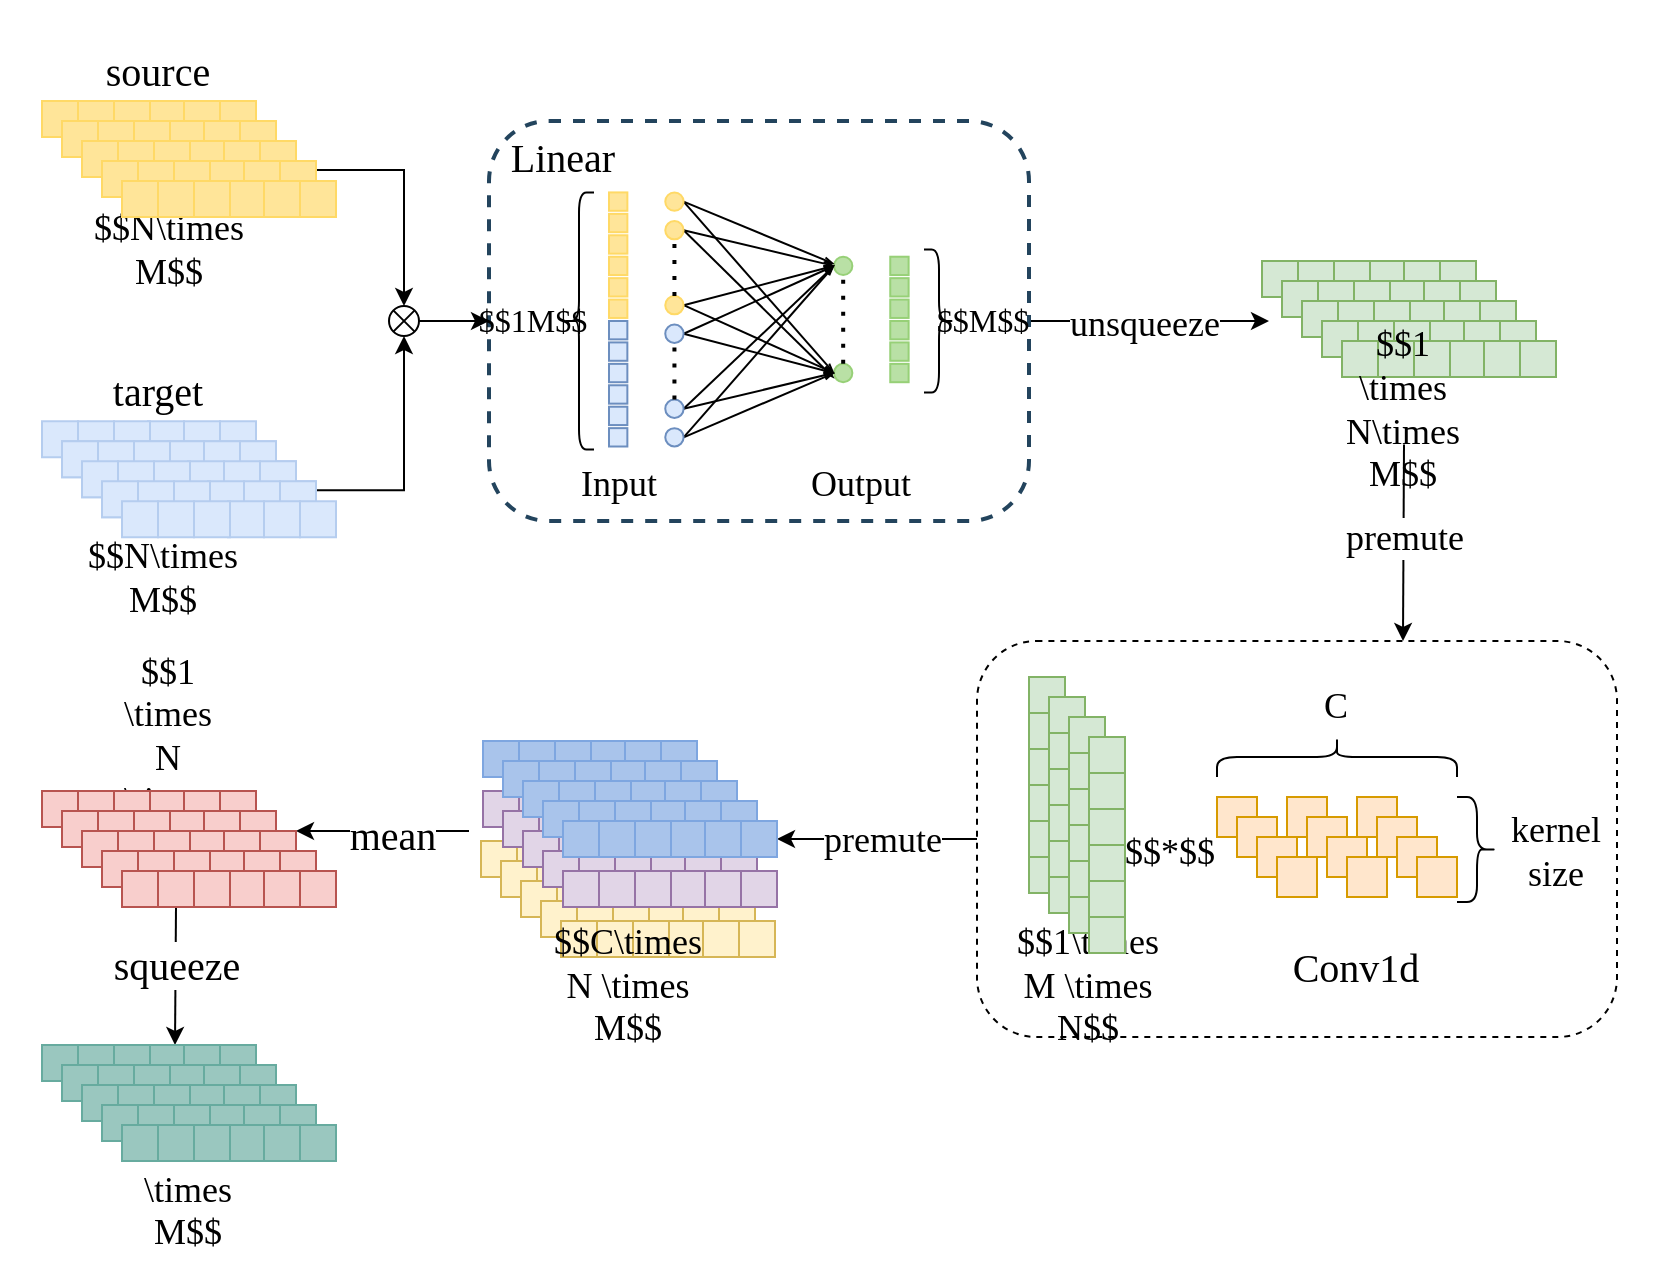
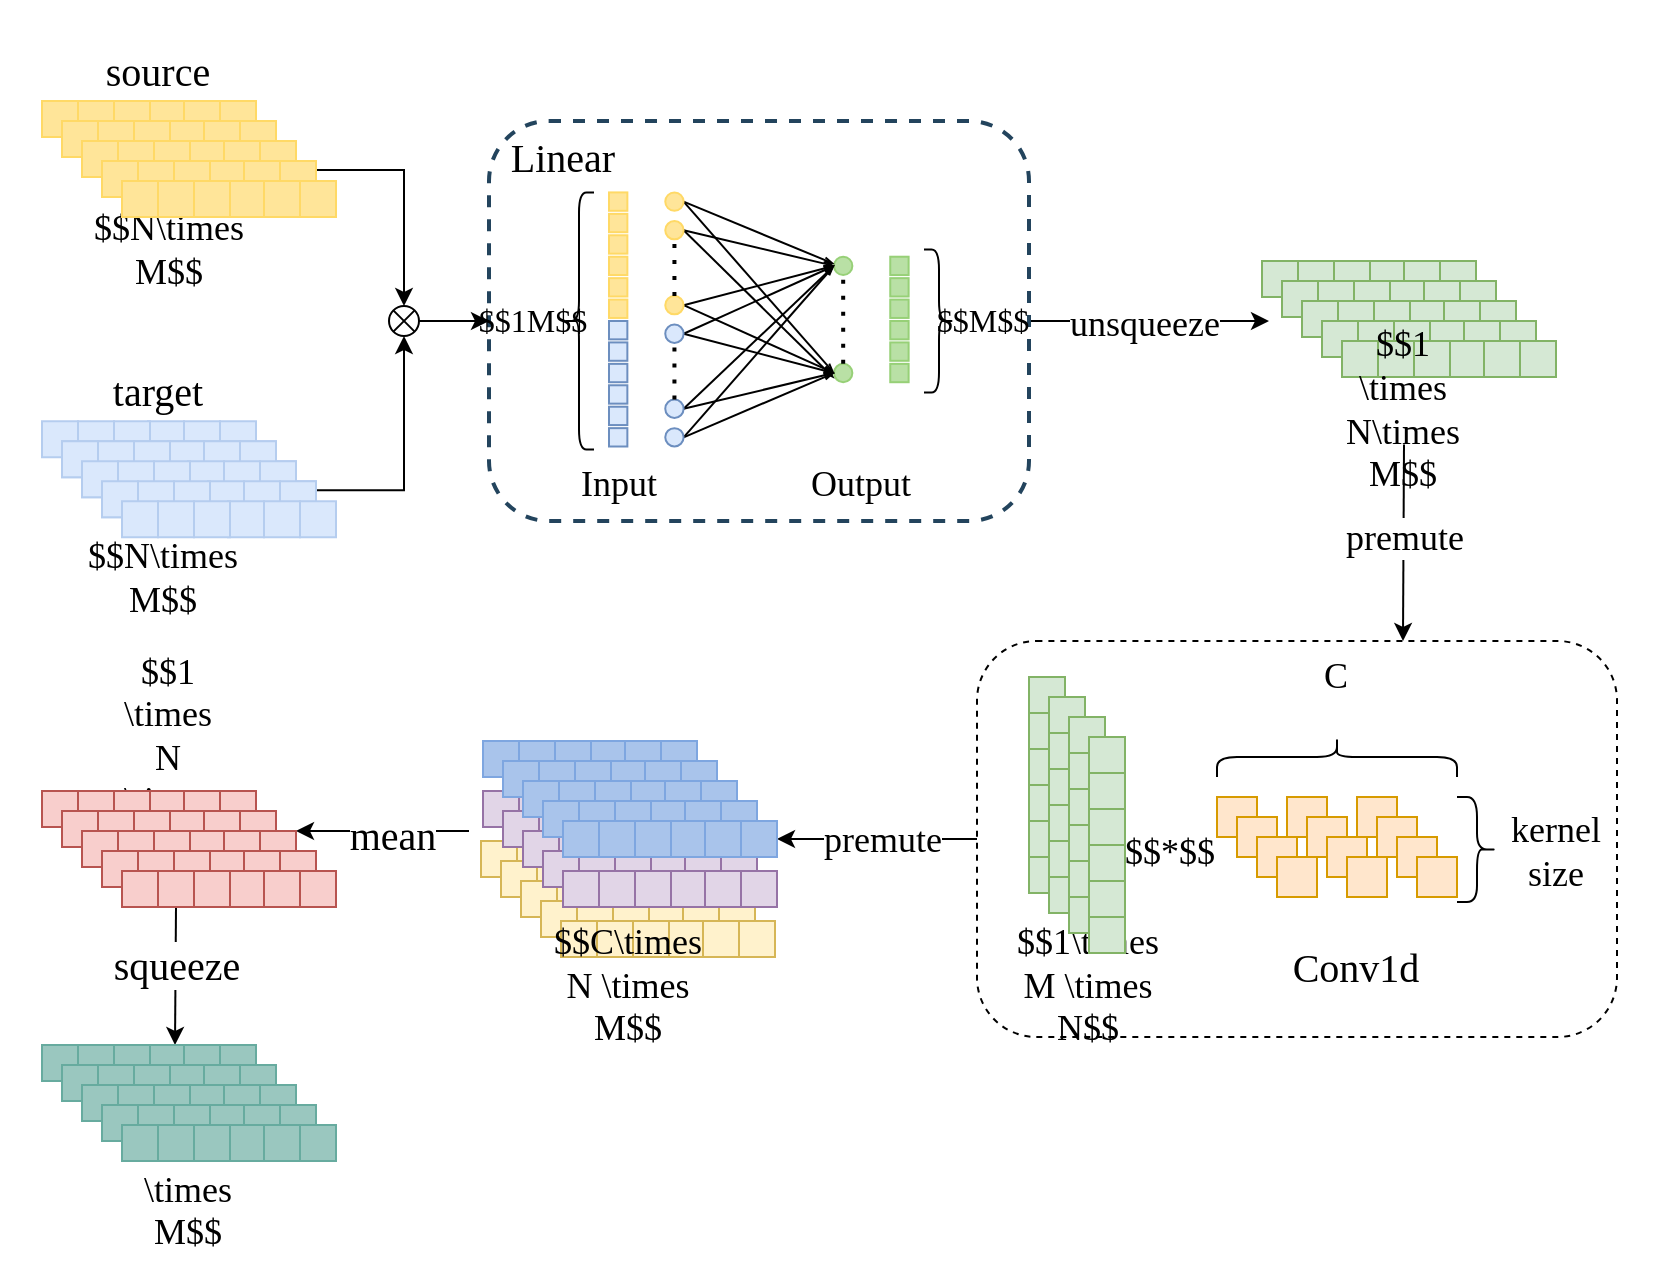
node "C": moved (1337, 707) -> (1337, 677)
